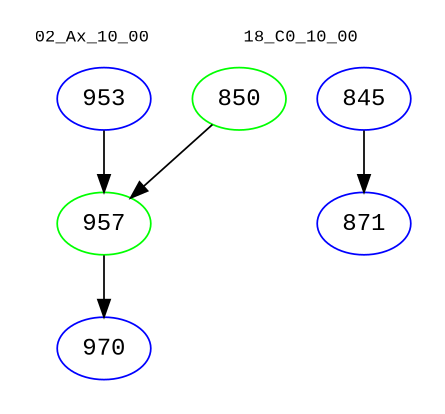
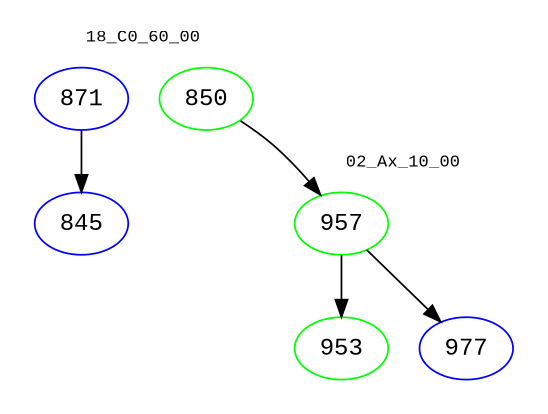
cluster "18_C0_10_00": label "18_C0_10_00" -> "18_C0_60_00"
node "953": color blue -> green
edge "953" -> "957": reversed
edge "845" -> "871": reversed
node "970": label "970" -> "977"
